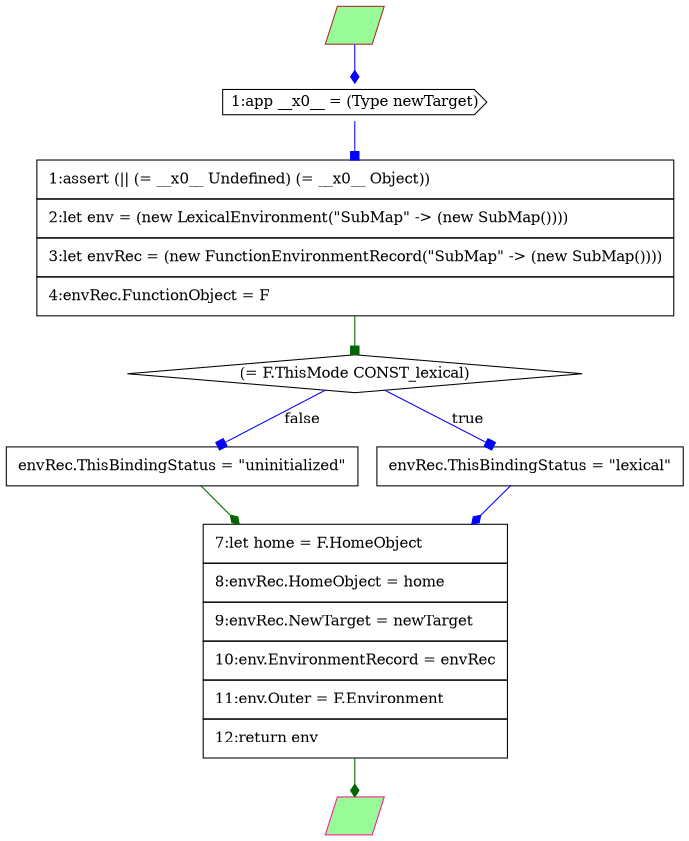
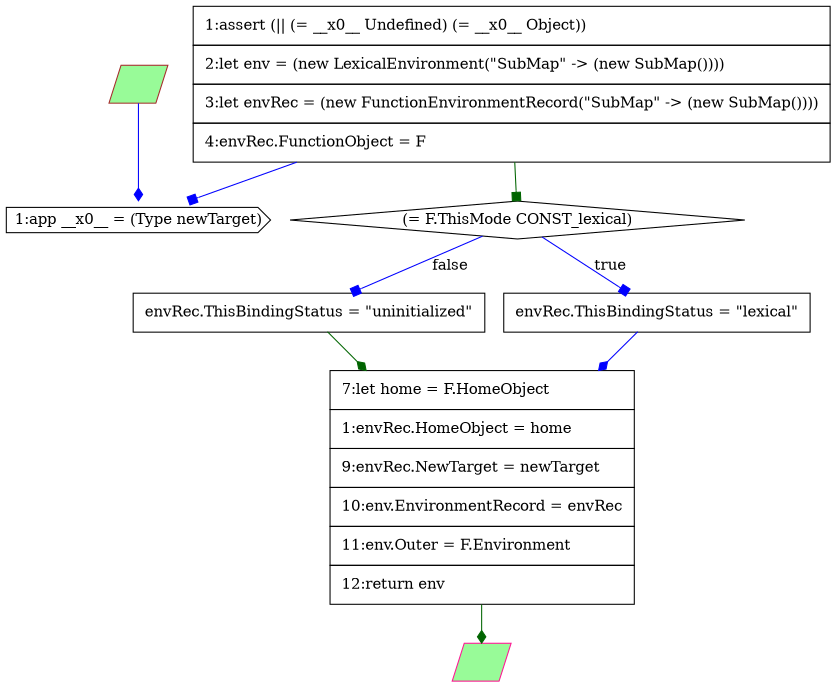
edge "1:app __x0__ = (Type newTarget)" -> "1:assert (|| (= __x0__ Undefined) (= __x0__ Object))": reversed
node "7:let home = F.HomeObject": text "8:envRec.HomeObject = home" -> "1:envRec.HomeObject = home"
